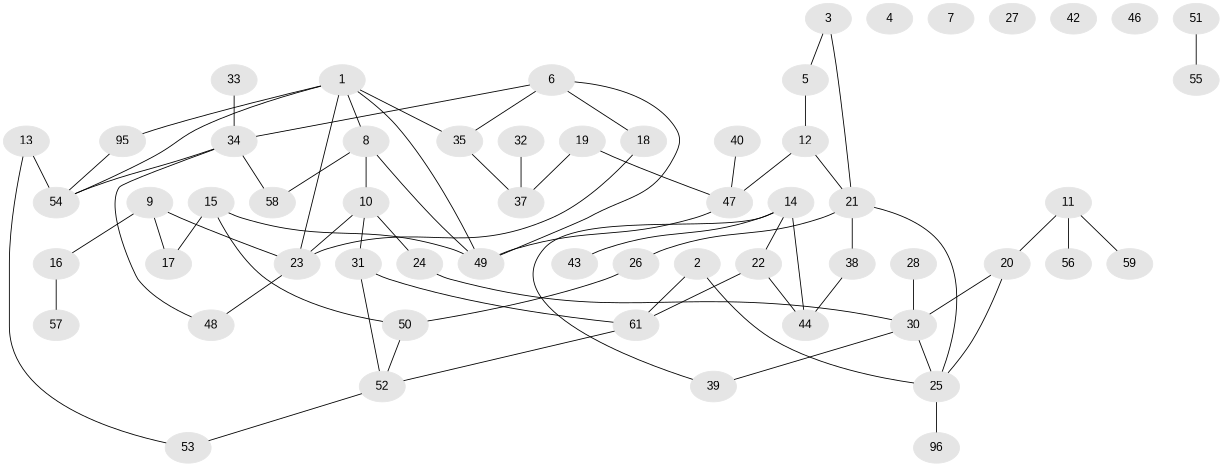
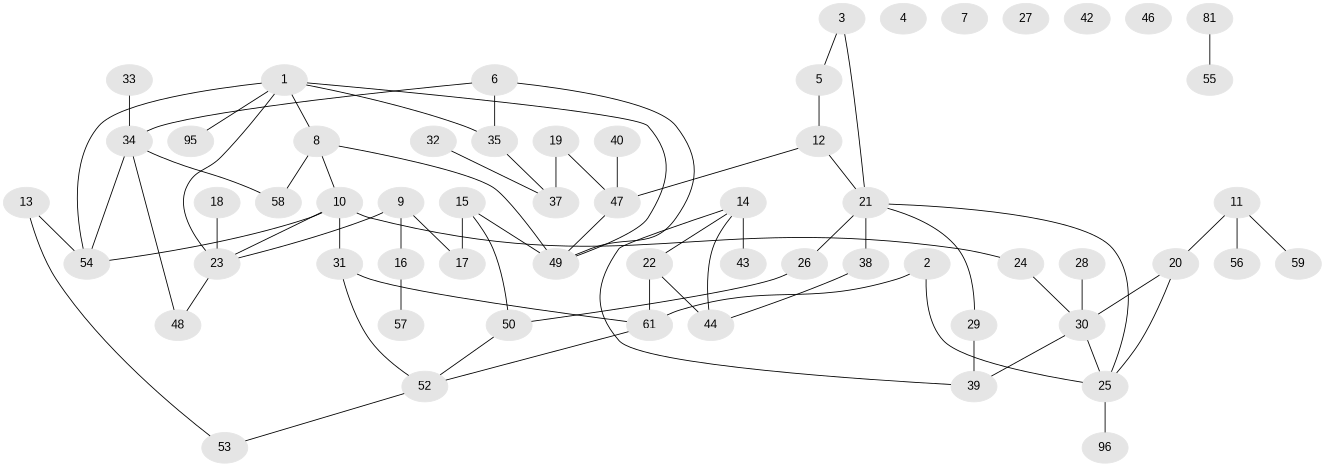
node "51": label "51" -> "81"
edge "6" -- "18": removed
edge "95" -- "54": now "10" -- "54"
node "29": added
